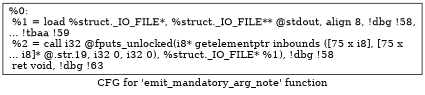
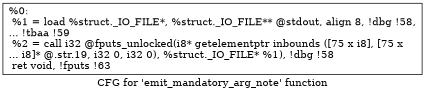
node "%0:": text "ret void, !dbg !63" -> "ret void, !fputs !63"
